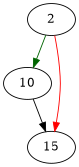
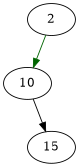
edge "2" -> "15": removed
